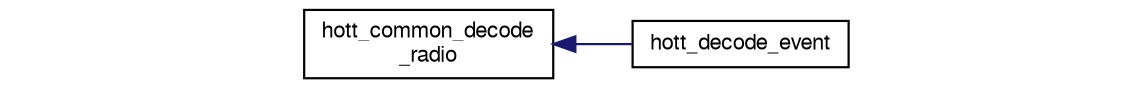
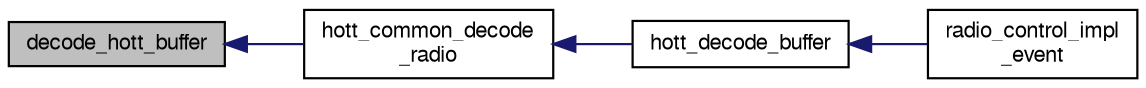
node "decode_hott_buffer": added
node "hott_decode_event": label "hott_decode_event" -> "hott_decode_buffer"
node "radio_control_impl _event": added
